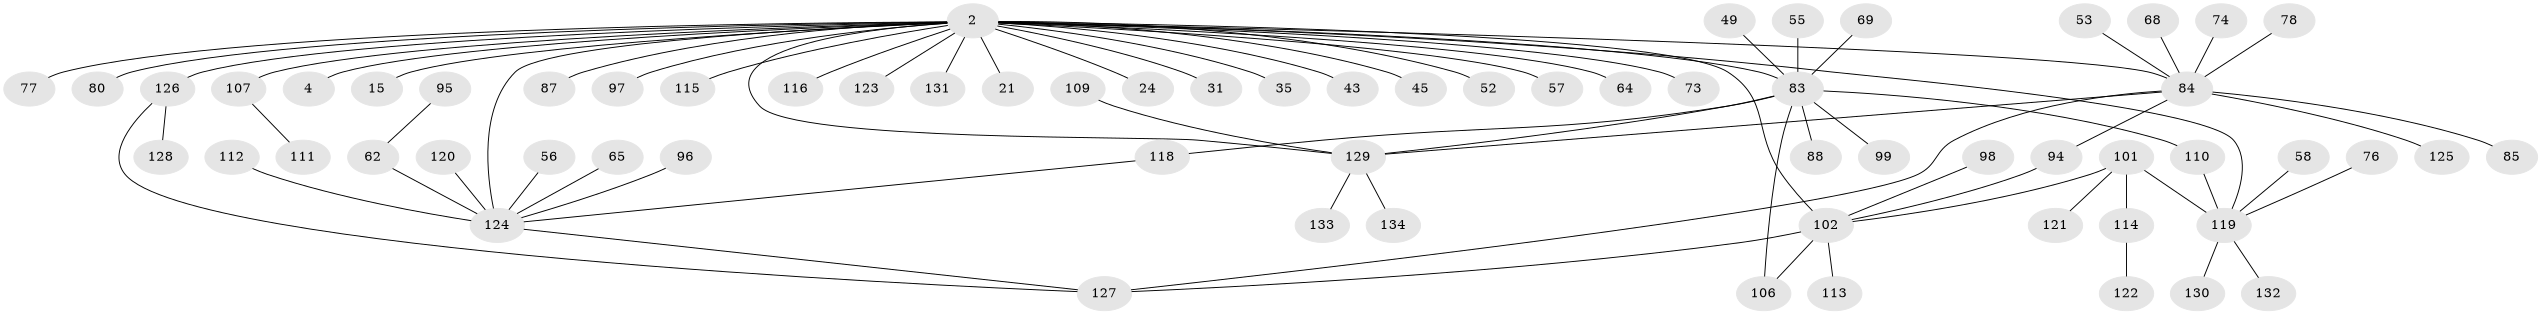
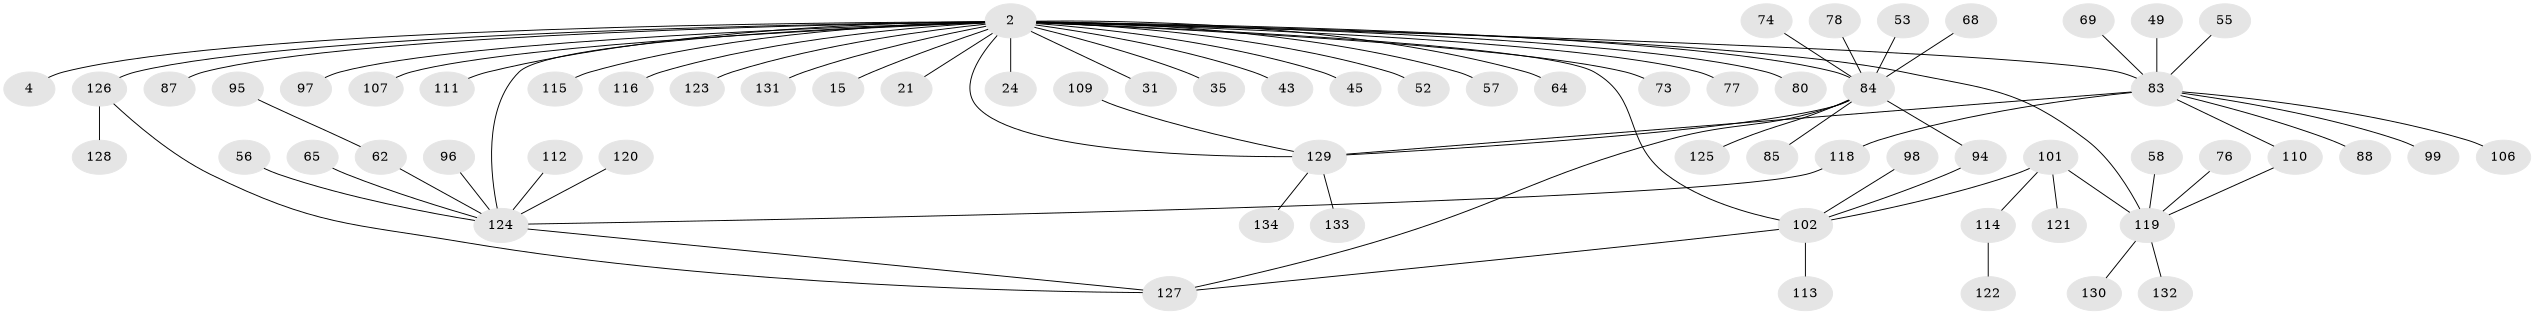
edge "107" -- "111": now "2" -- "111"
edge "102" -- "106": removed
